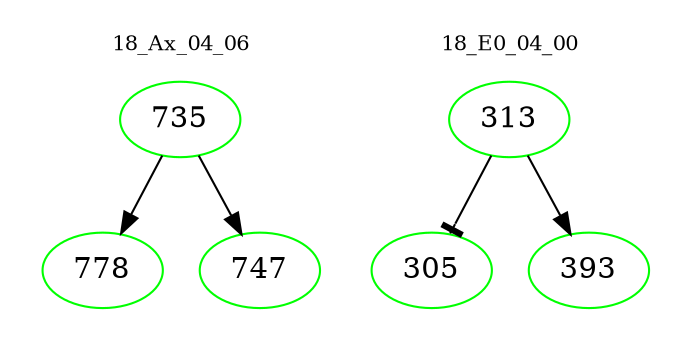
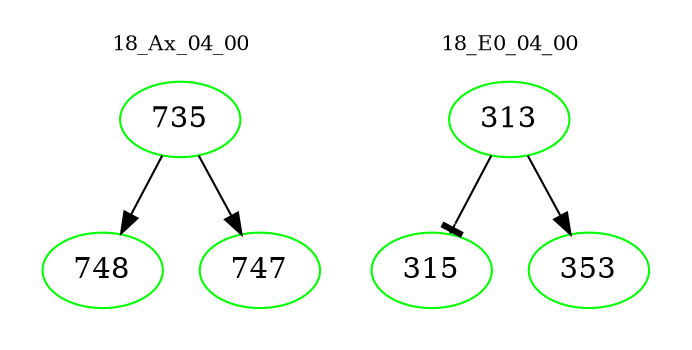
cluster "18_Ax_04_06": label "18_Ax_04_06" -> "18_Ax_04_00"
node "778": label "778" -> "748"
node "305": label "305" -> "315"
node "393": label "393" -> "353"
